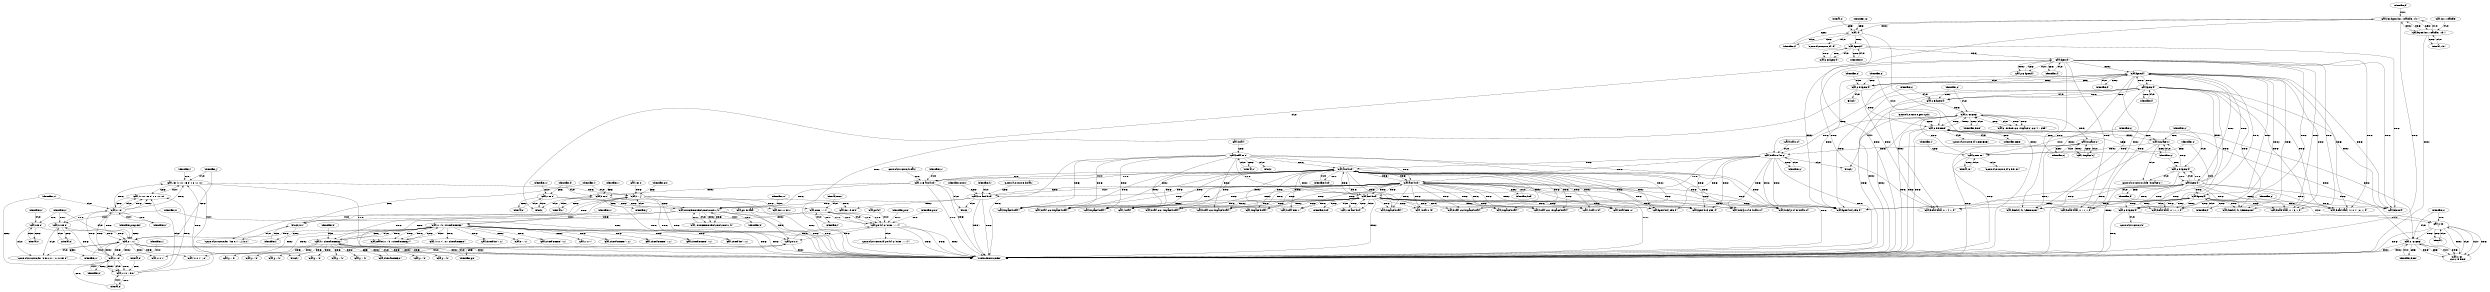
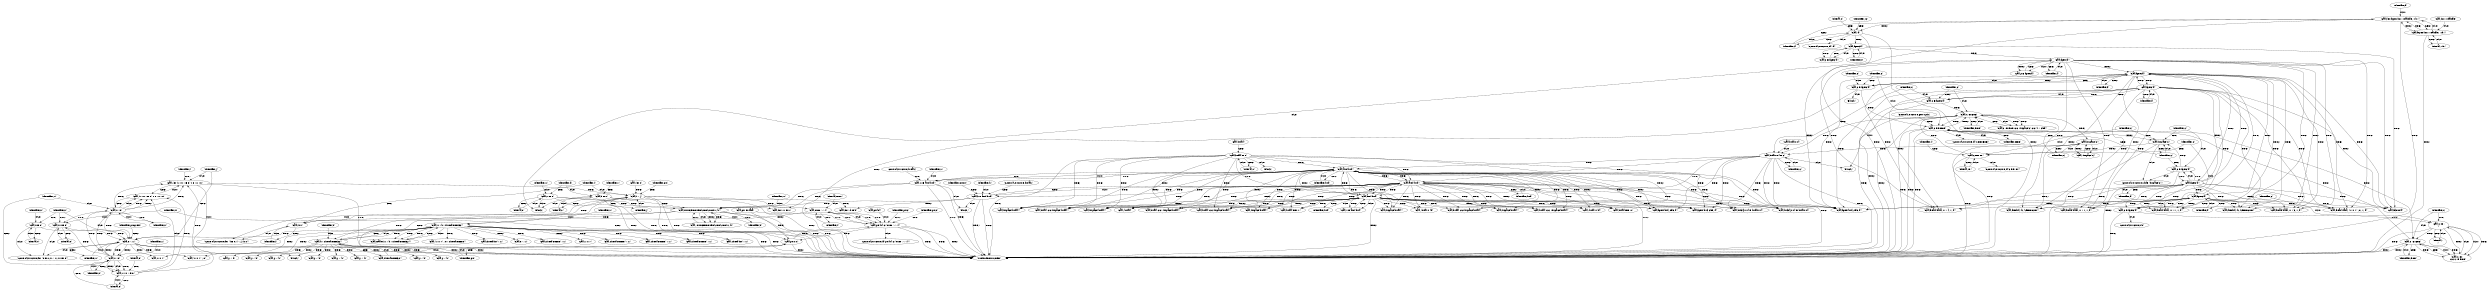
edge "(Call,w = atoi(buf))" -> "(Call,h = 0)": now "(Call,w = atoi(buf))" -> "(Call,im->w = w)"
node "(Block,i++)": label "(Block,i++)" -> "(Call,i++)"
edge "(Call,w = 0)" -> "(MethodReturn,RET)": added, label "DDG:"
